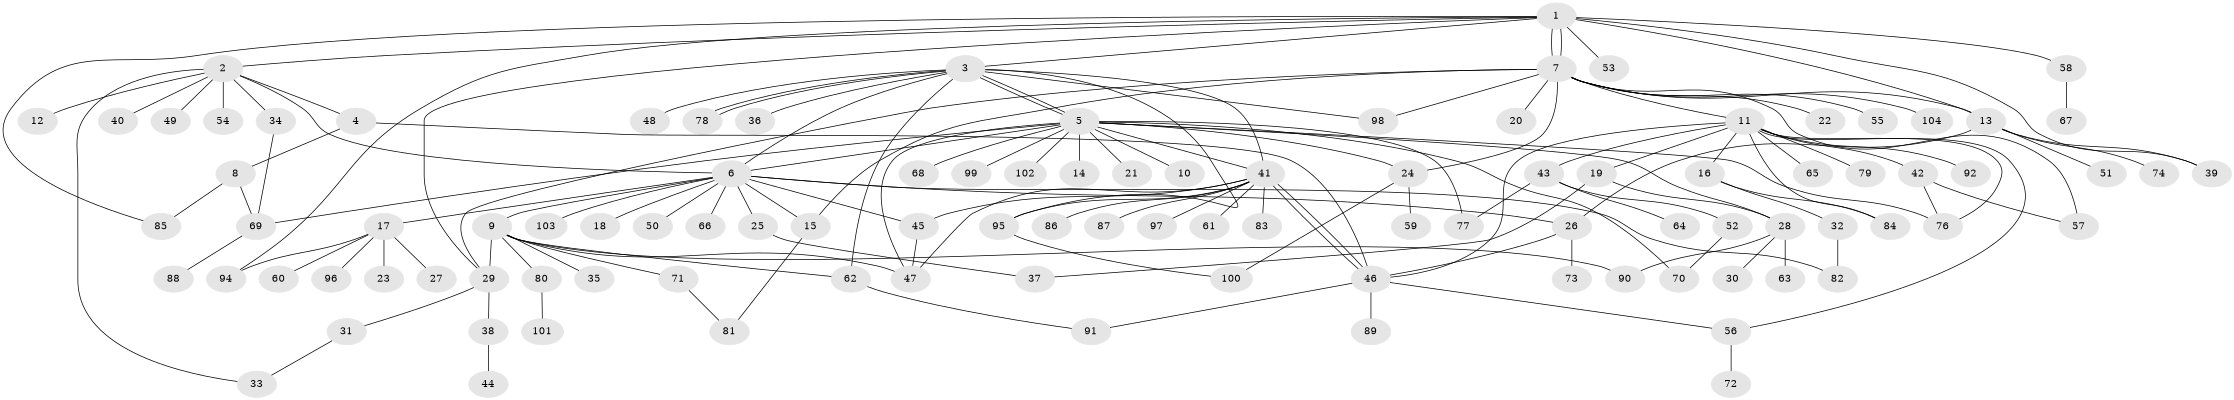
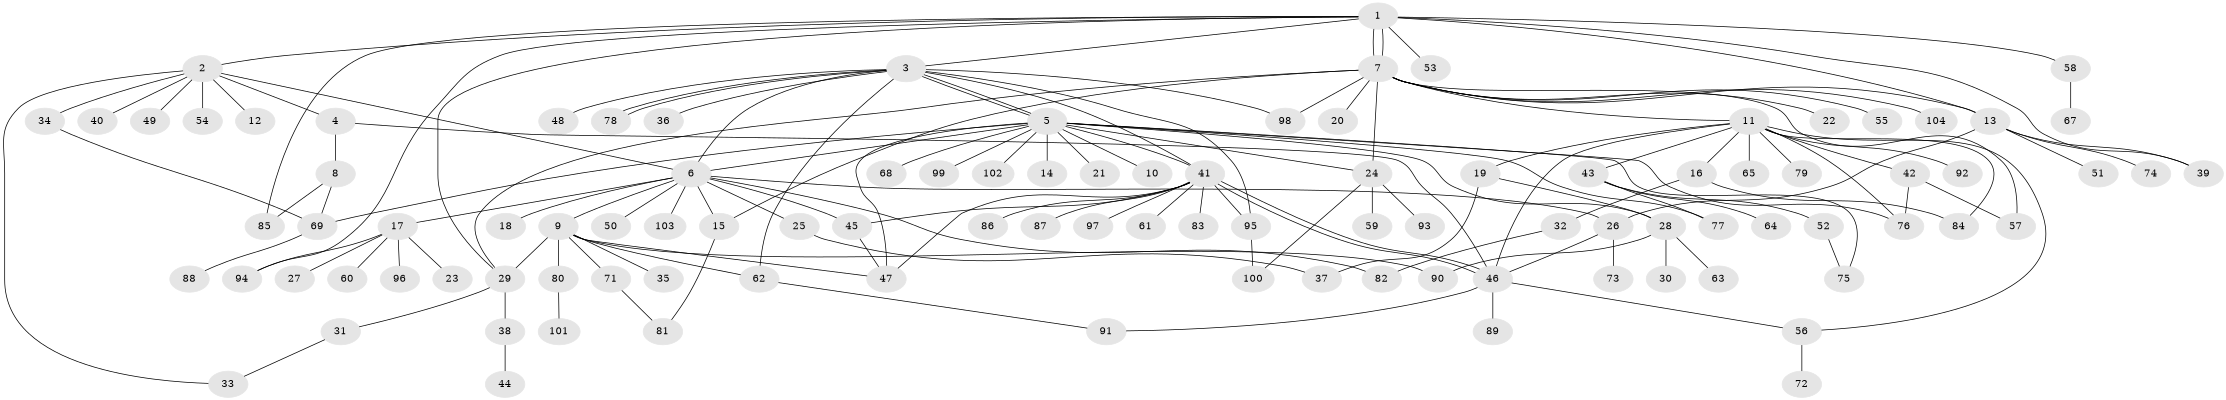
node "66": removed
node "93": added
node "70": label "70" -> "75"
